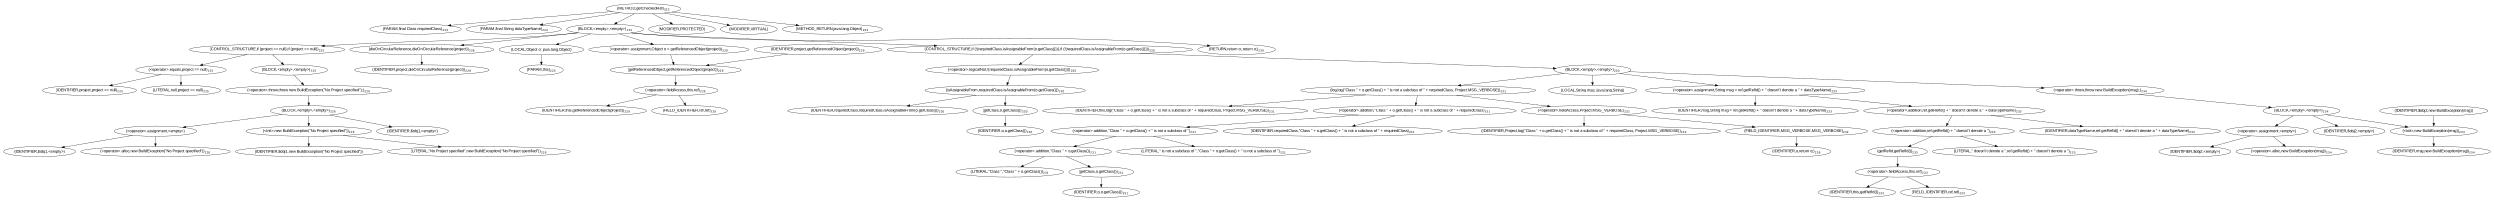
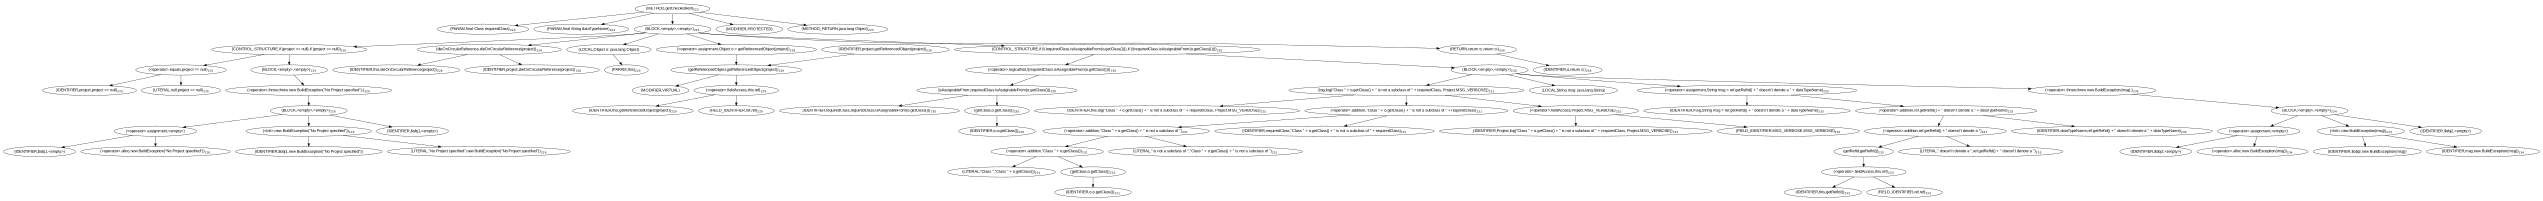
edge "(METHOD,getCheckedRef)" -> "(MODIFIER,VIRTUAL)": now "(getReferencedObject,getReferencedObject(project))" -> "(MODIFIER,VIRTUAL)"
node "(IDENTIFIER,this,dieOnCircularReference(project))": added
edge "(IDENTIFIER,$obj2,new BuildException(msg))" -> "(<init>,new BuildException(msg))": reversed
edge "(FIELD_IDENTIFIER,MSG_VERBOSE,MSG_VERBOSE)" -> "(IDENTIFIER,o,return o;)": now "(RETURN,return o;,return o;)" -> "(IDENTIFIER,o,return o;)"
